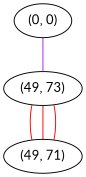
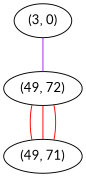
node "(0, 0)": label "(0, 0)" -> "(3, 0)"
node "(49, 73)": label "(49, 73)" -> "(49, 72)"
